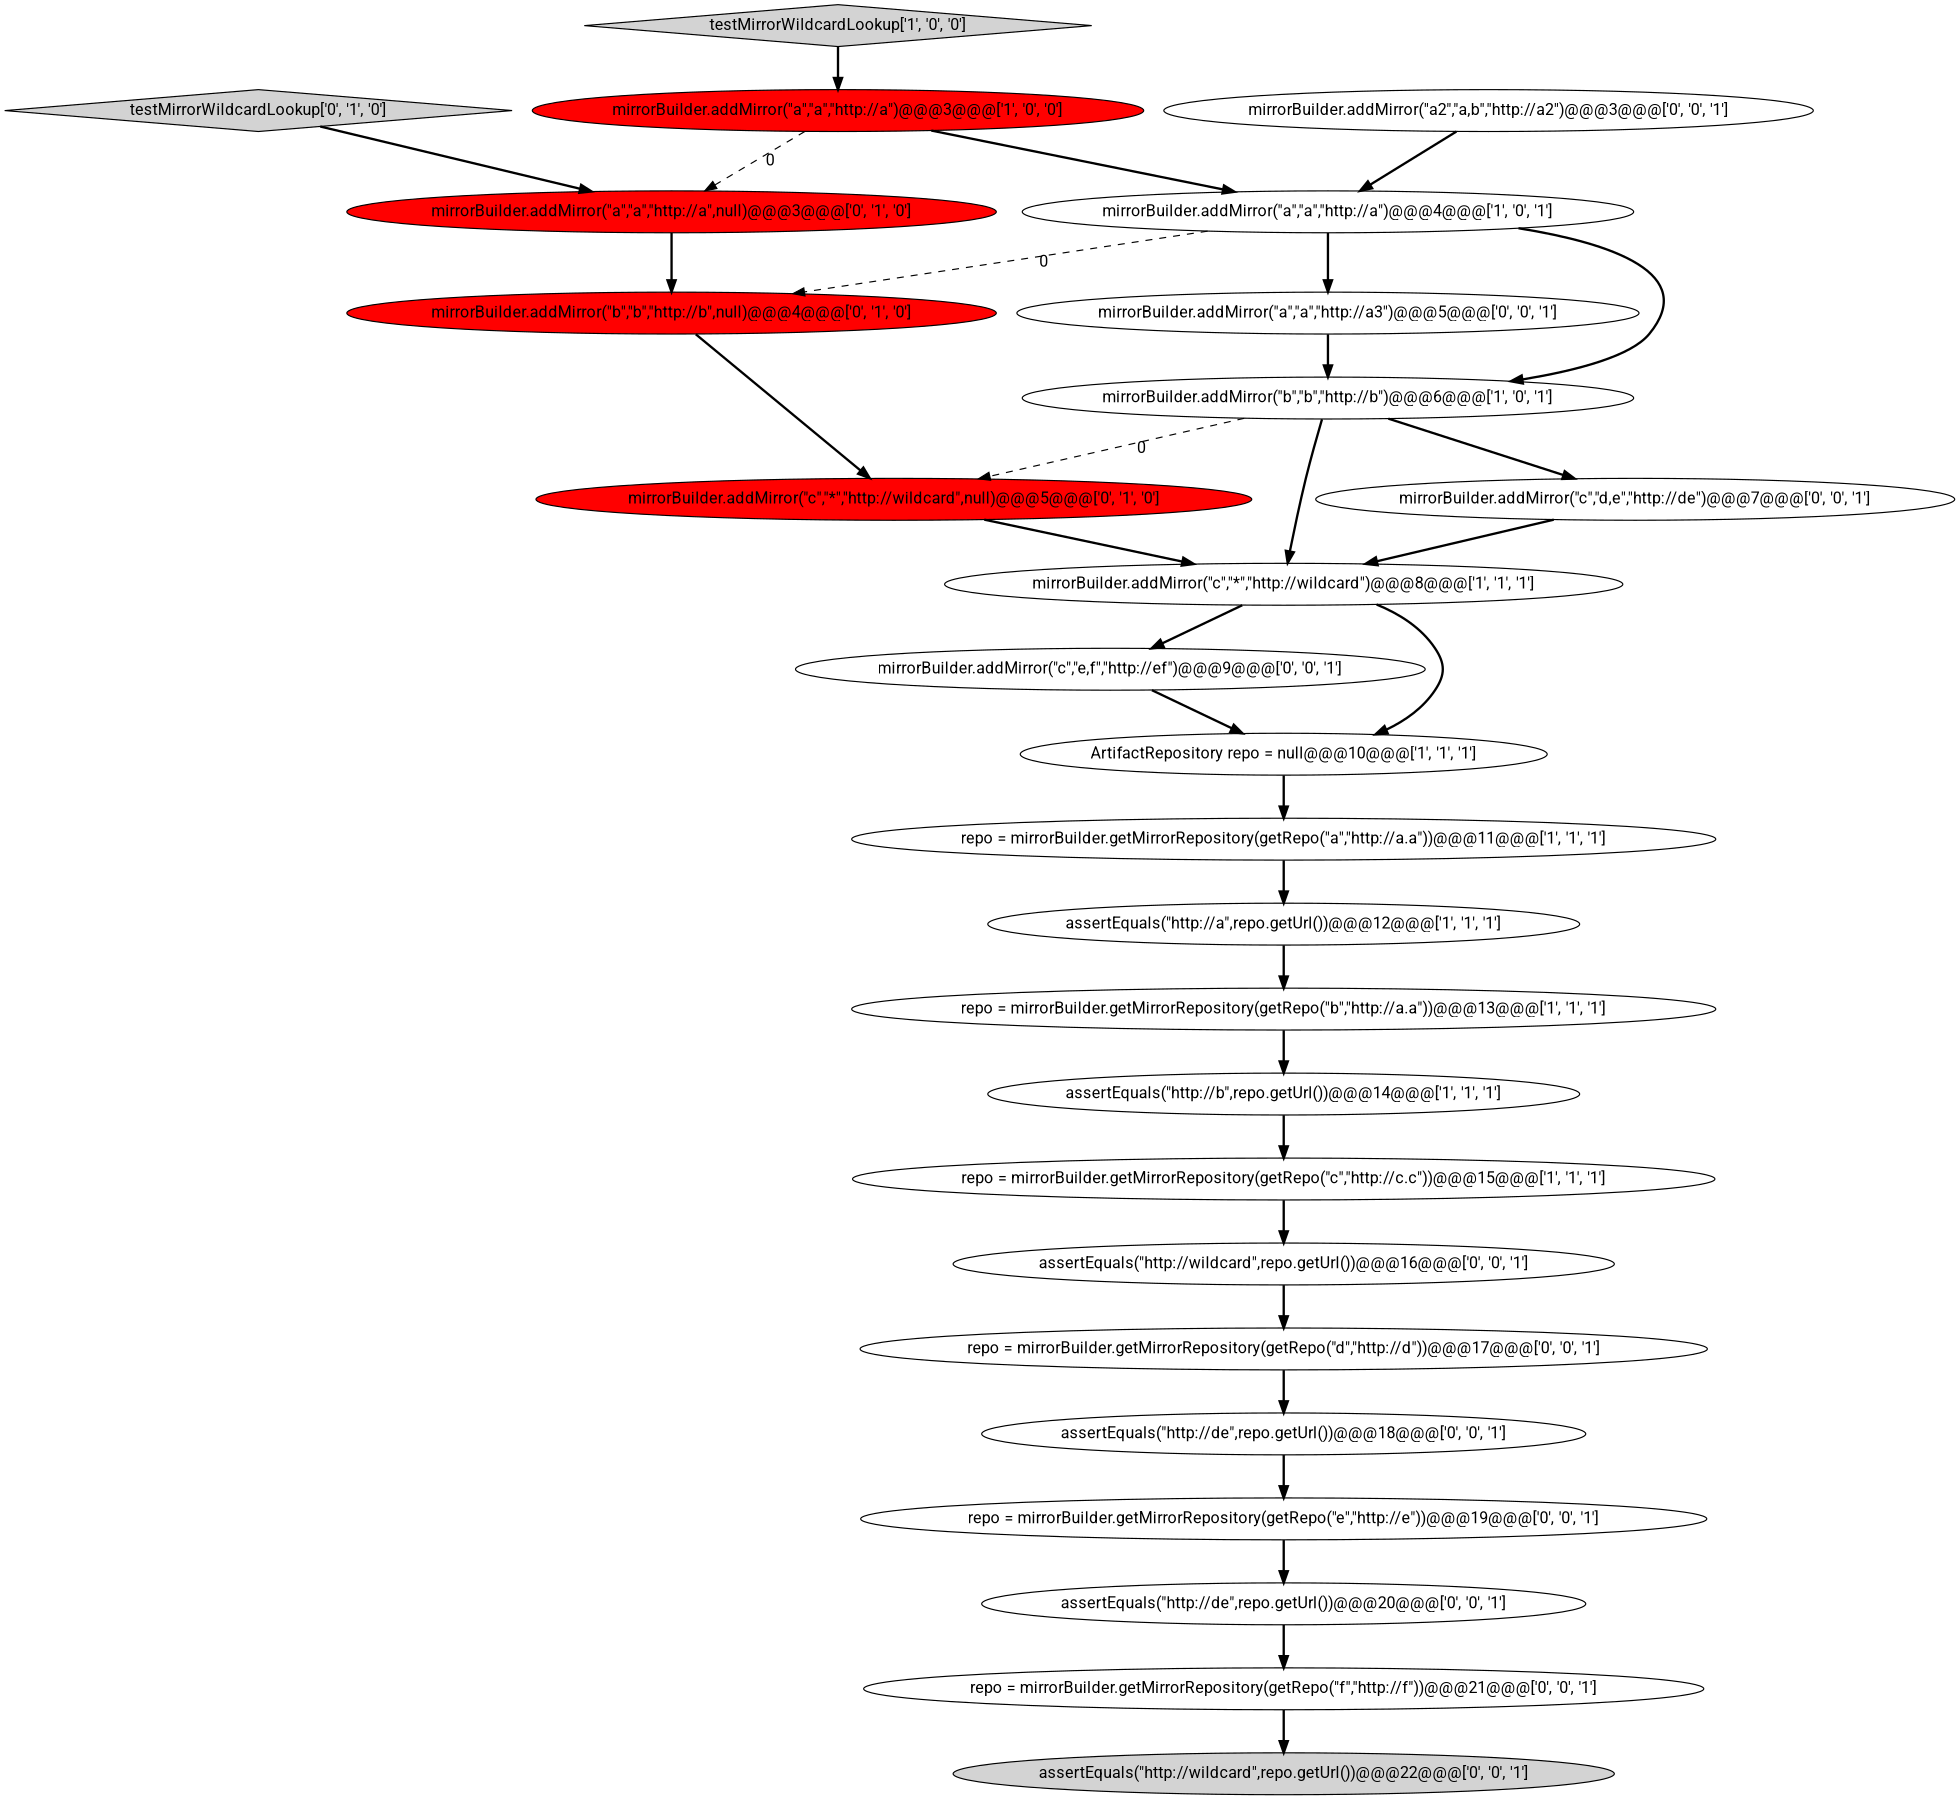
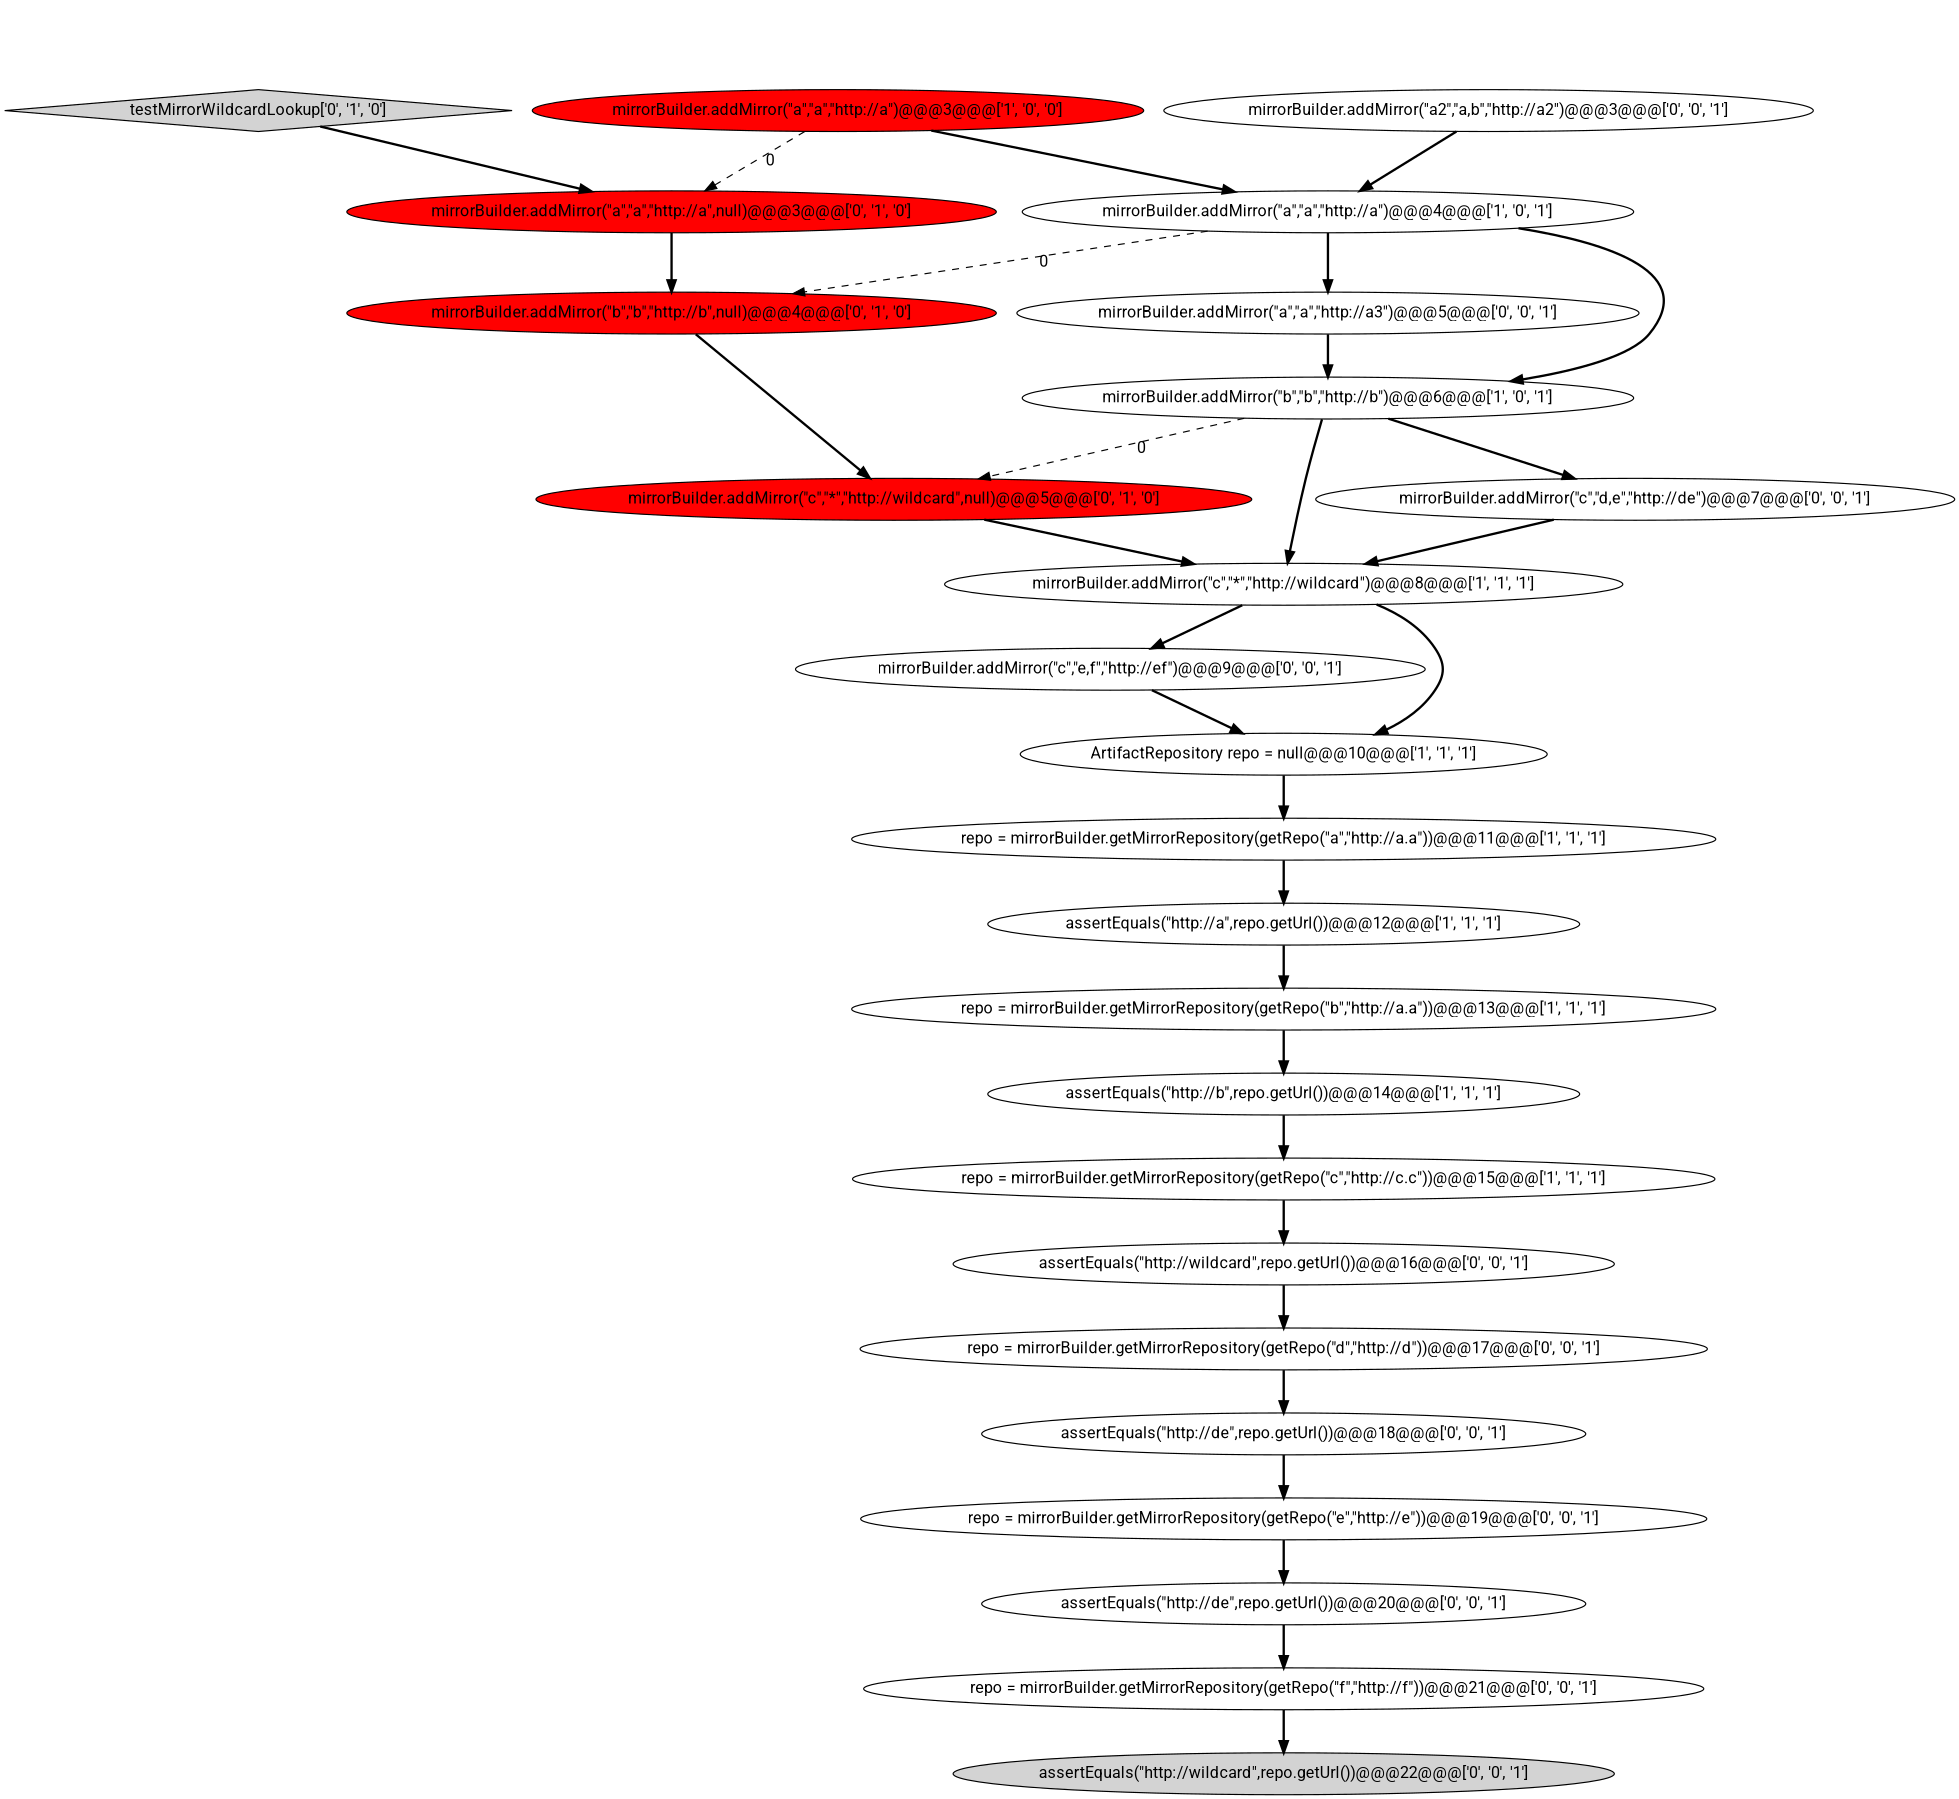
node "testMirrorWildcardLookup['1', '0', '0']": removed
